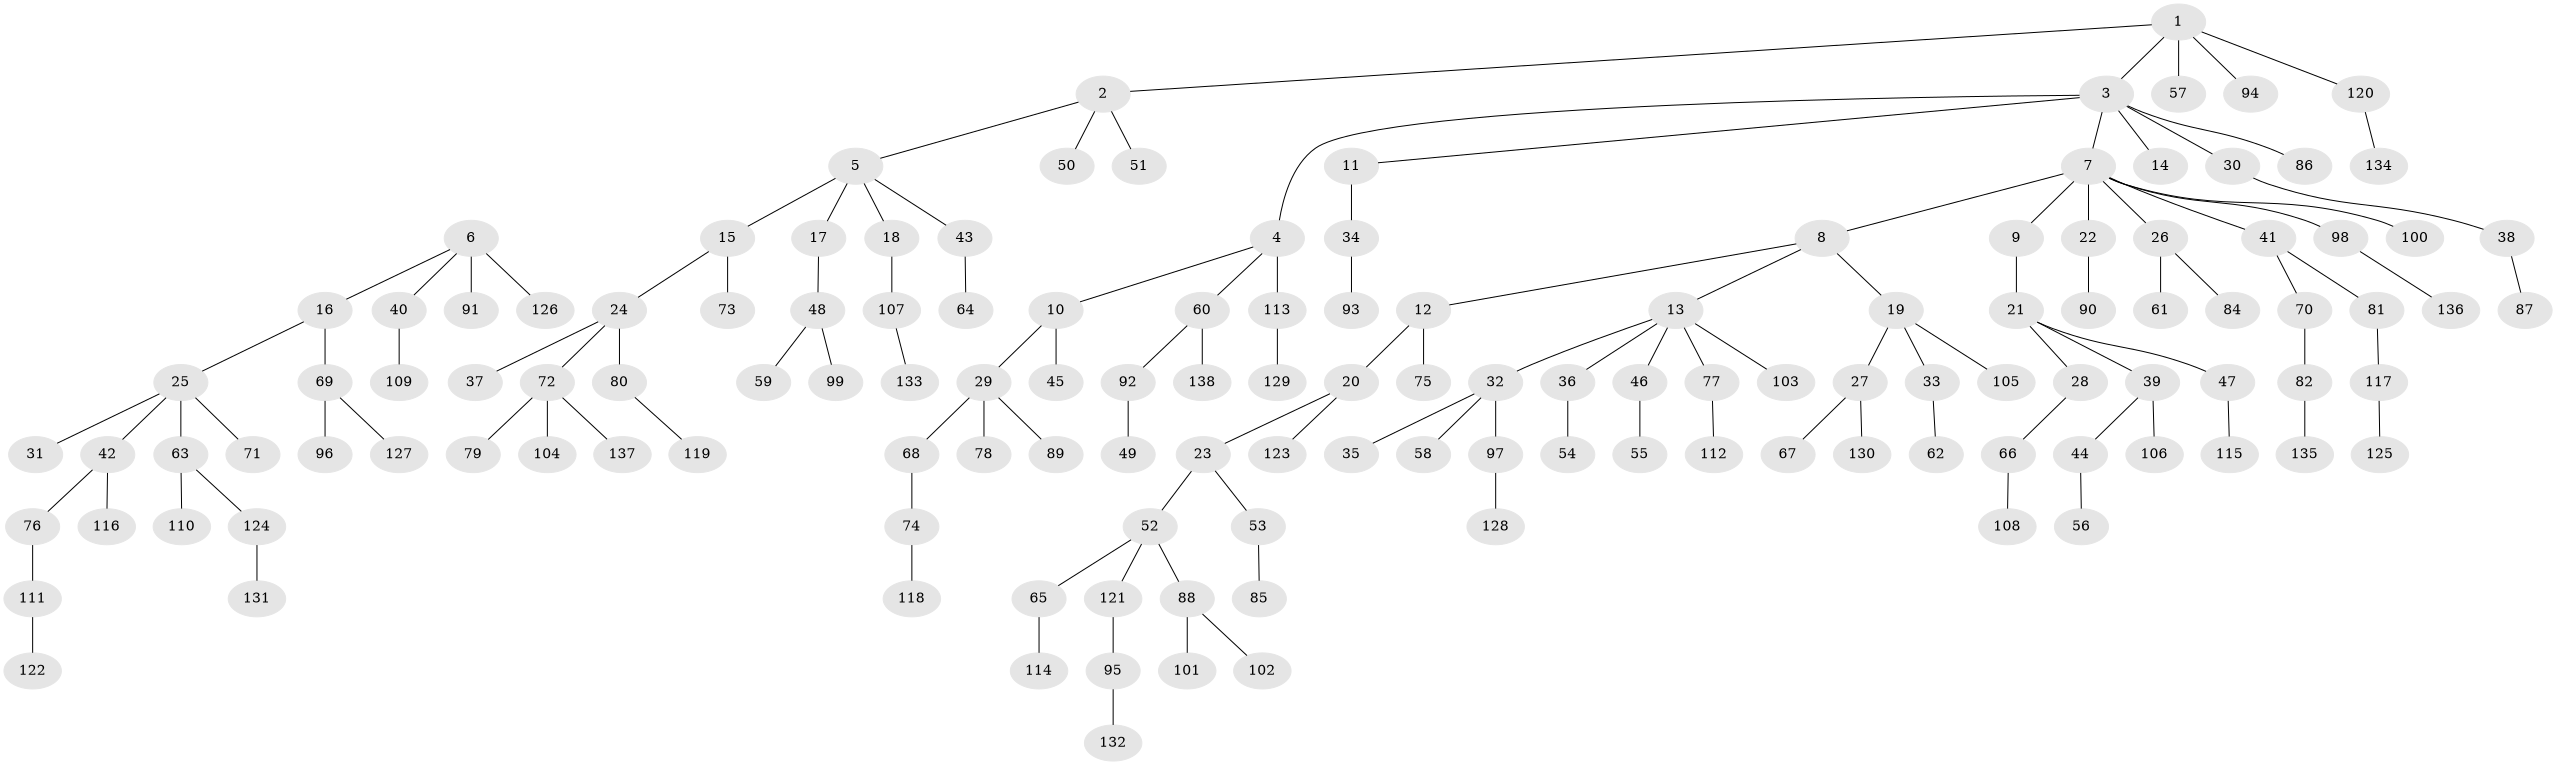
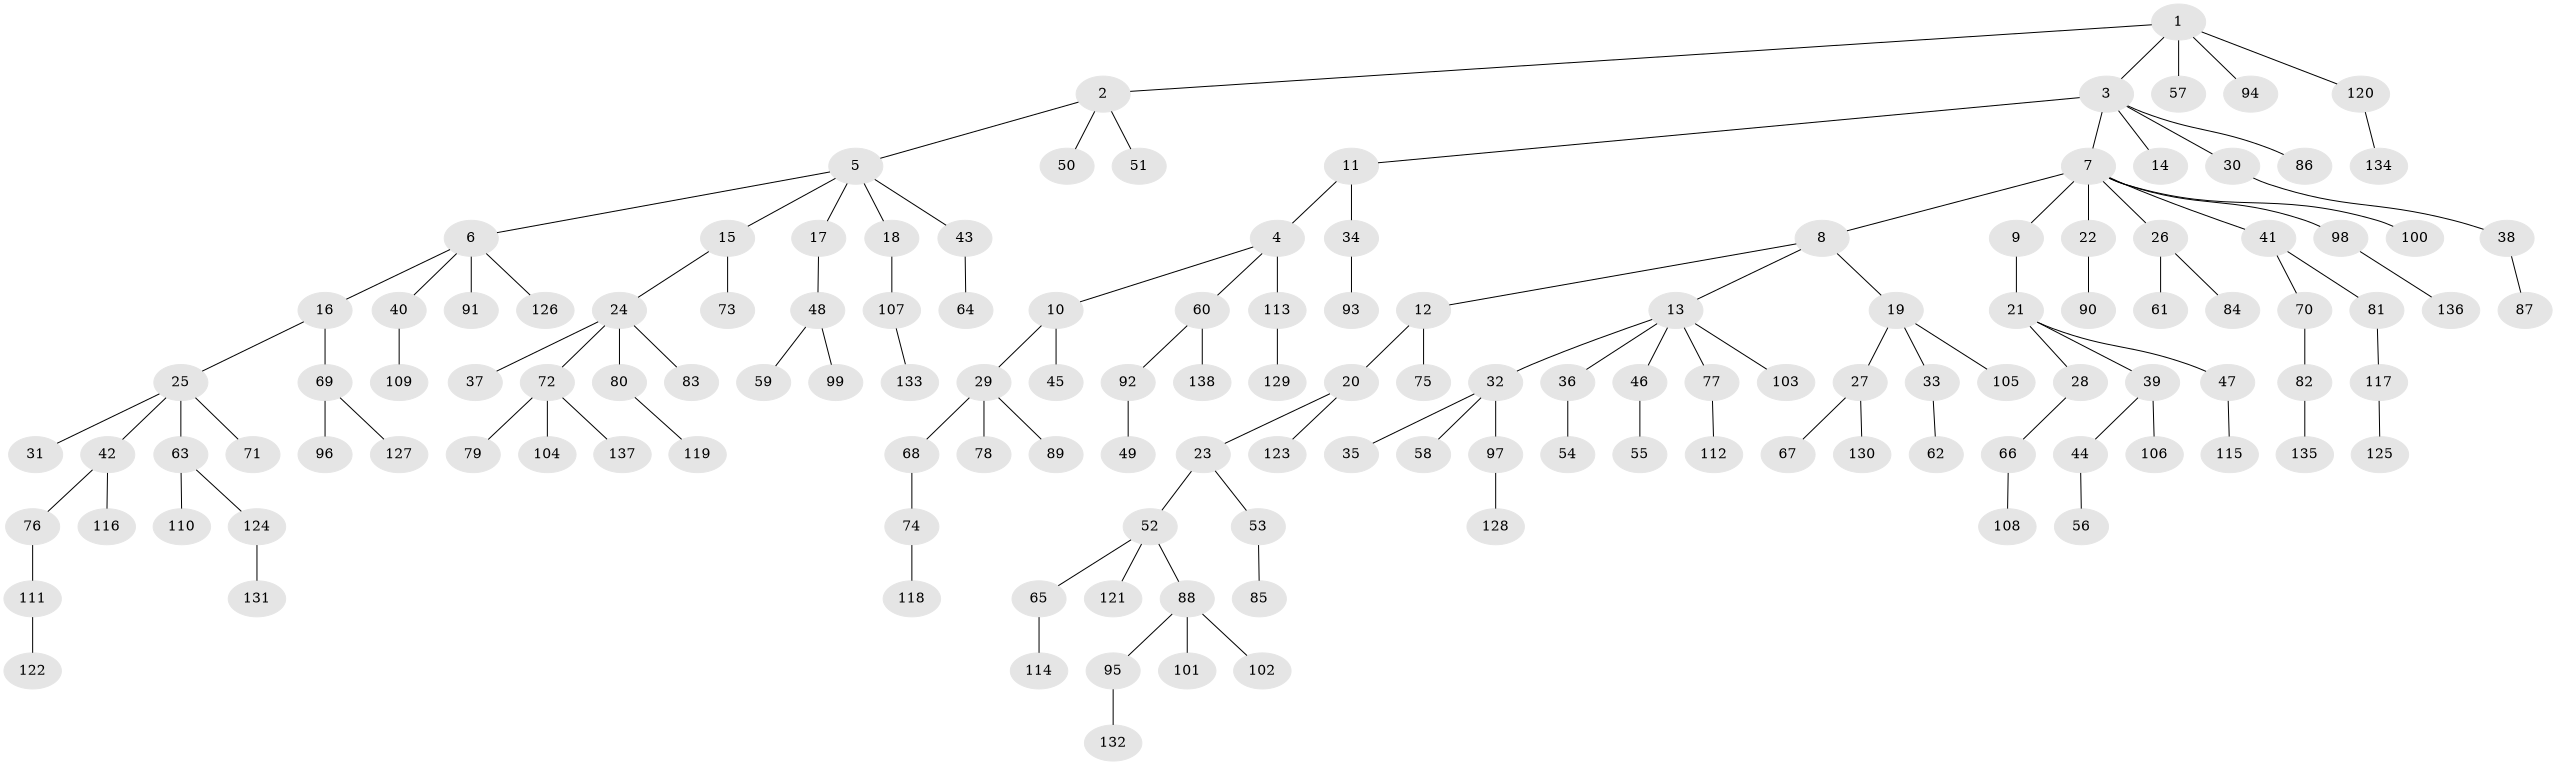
edge "3" -- "4": now "11" -- "4"
edge "5" -- "6": added
node "83": added
edge "121" -- "95": now "88" -- "95"
